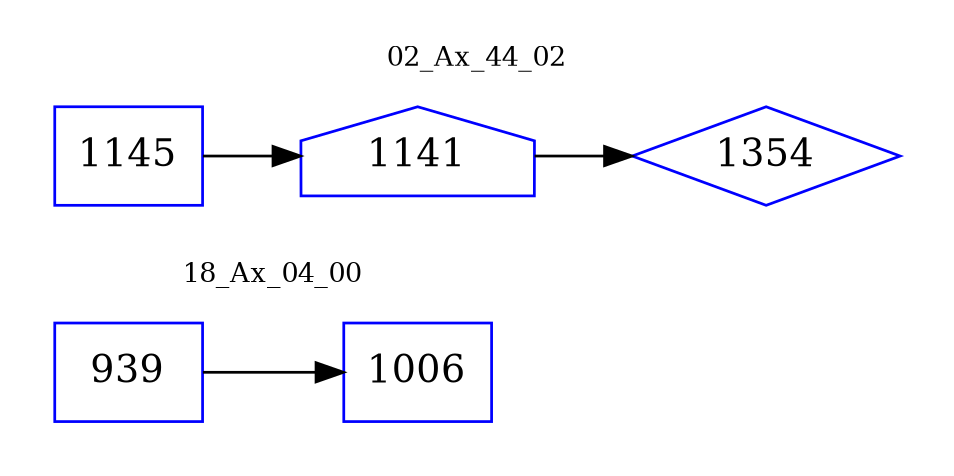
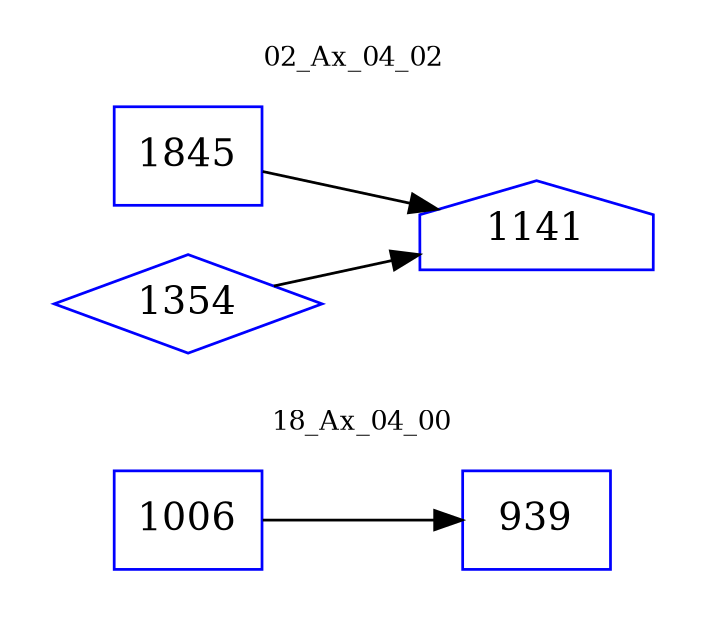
cluster "02_Ax_44_02": label "02_Ax_44_02" -> "02_Ax_04_02"
node "1145": label "1145" -> "1845"
edge "1141" -> "1354": reversed
edge "939" -> "1006": reversed
